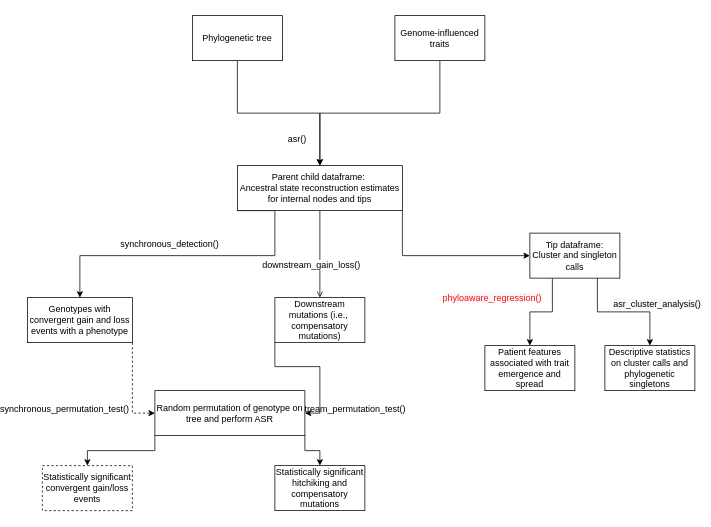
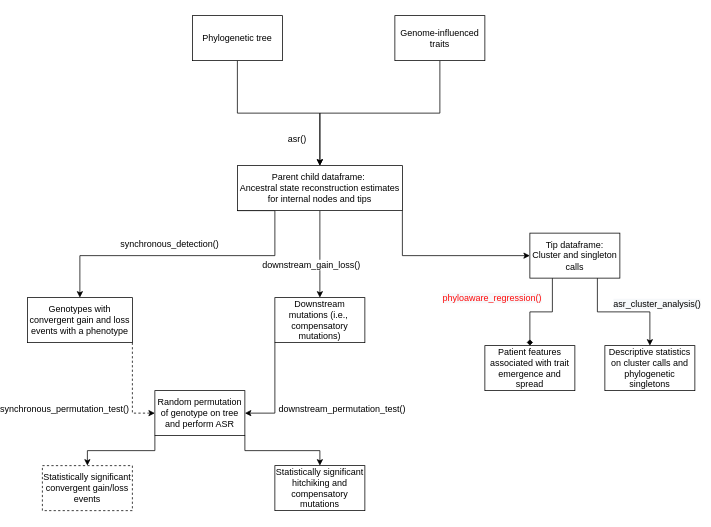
edge "Parent child dataframe: Ancestral state reconstruction estimates for internal nodes and tips" -> "Downstream mutations (i.e., compensatory mutations)": arrowhead open -> classic
edge "Tip dataframe: Cluster and singleton calls" -> "Patient features associated with trait emergence and spread": arrowhead classic -> diamond
node "Random permutation of genotype on tree and perform ASR": size 150x45 -> 90x45
